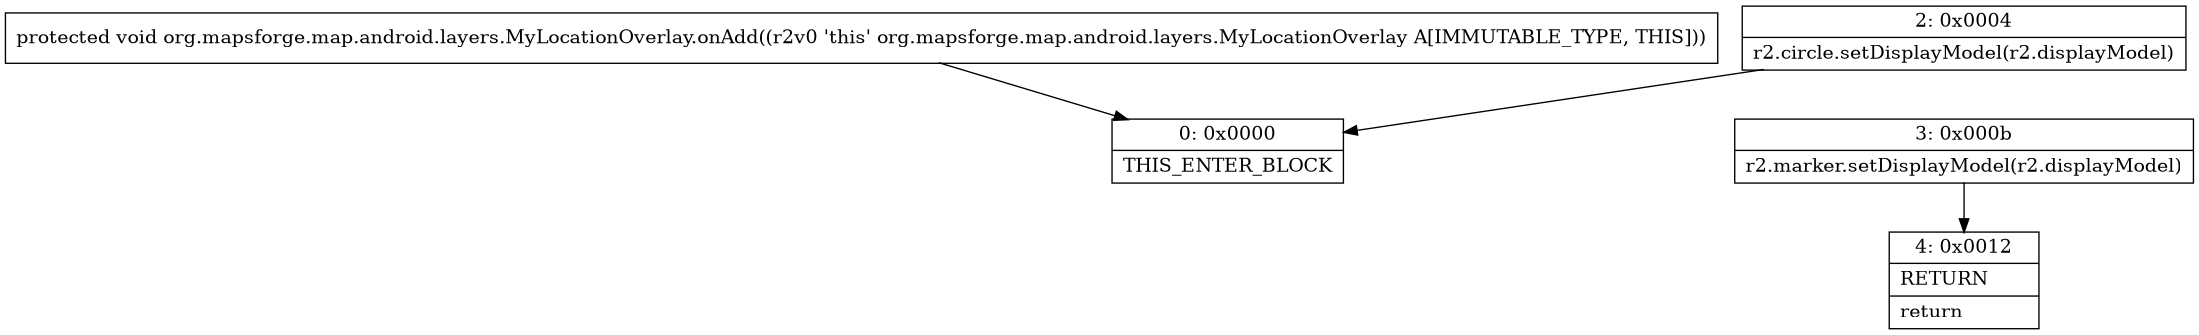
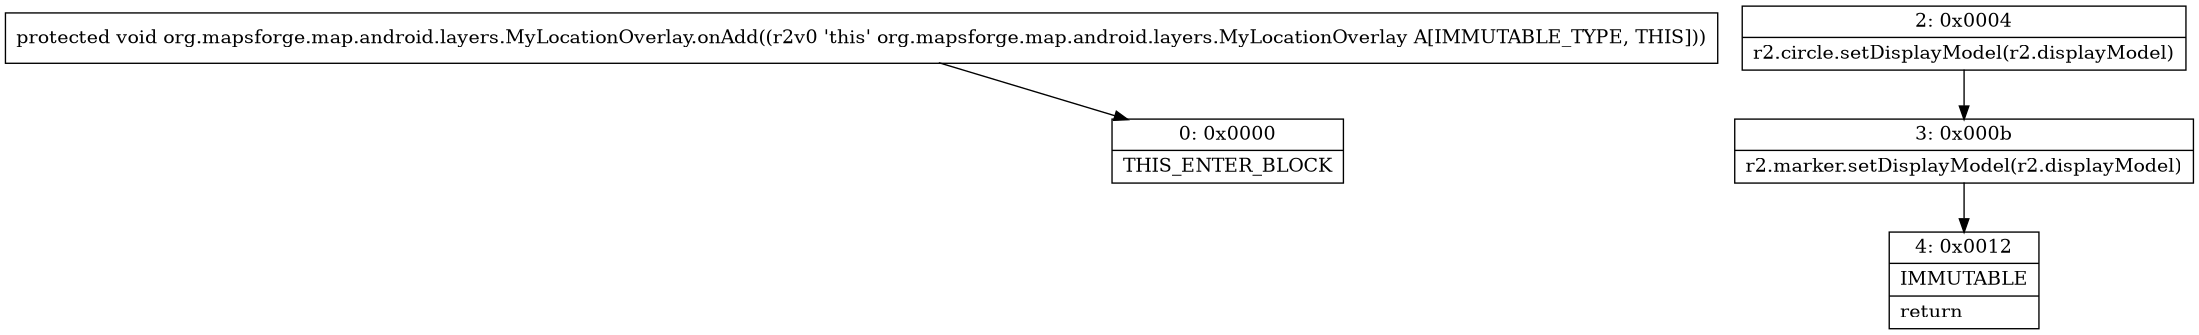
edge "2: 0x0004" -> "0: 0x0000": now "2: 0x0004" -> "3: 0x000b"
node "4: 0x0012": text "RETURN" -> "IMMUTABLE"
